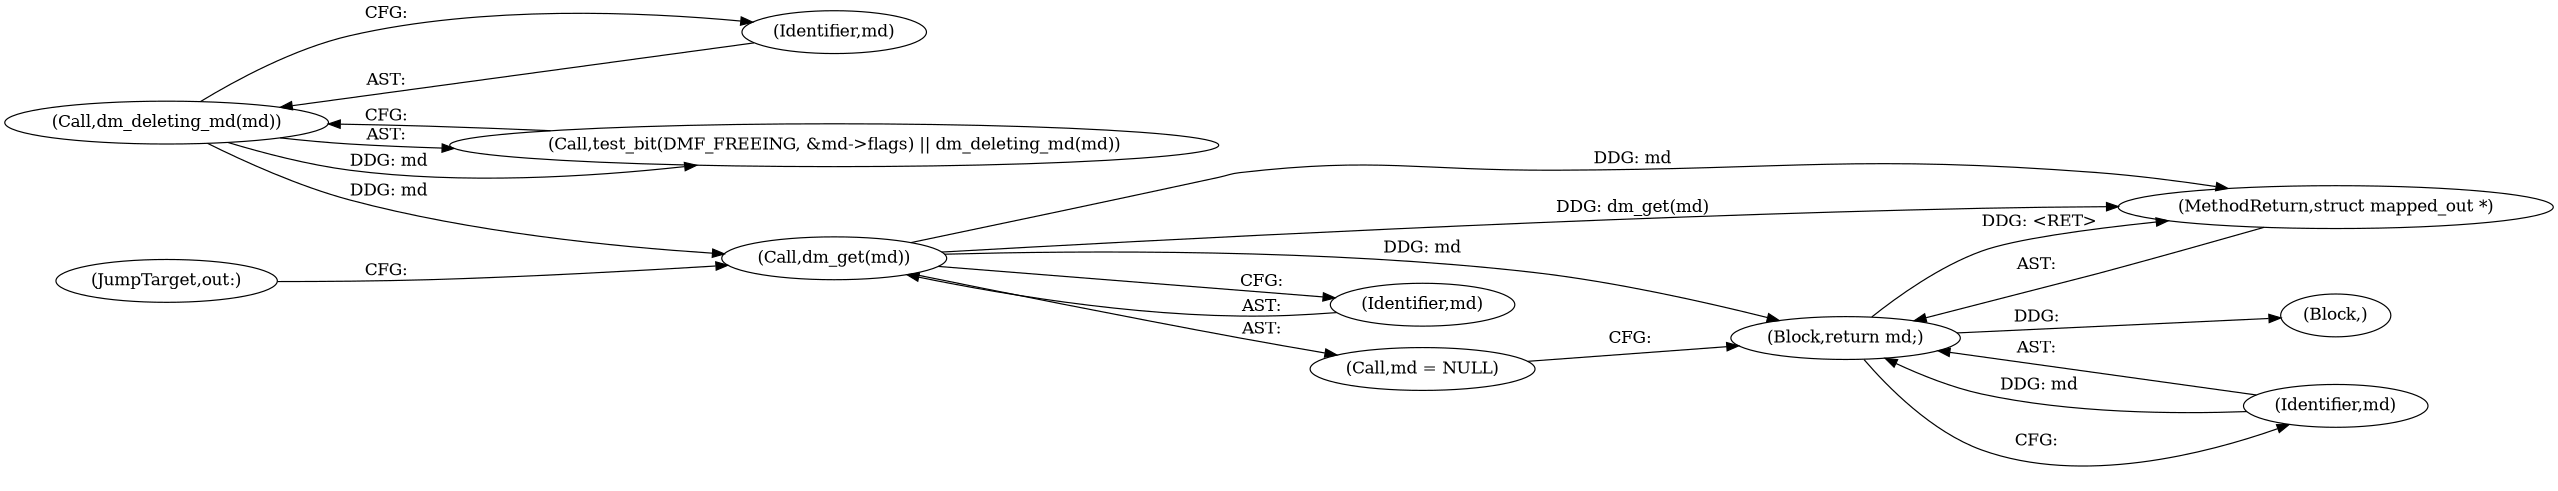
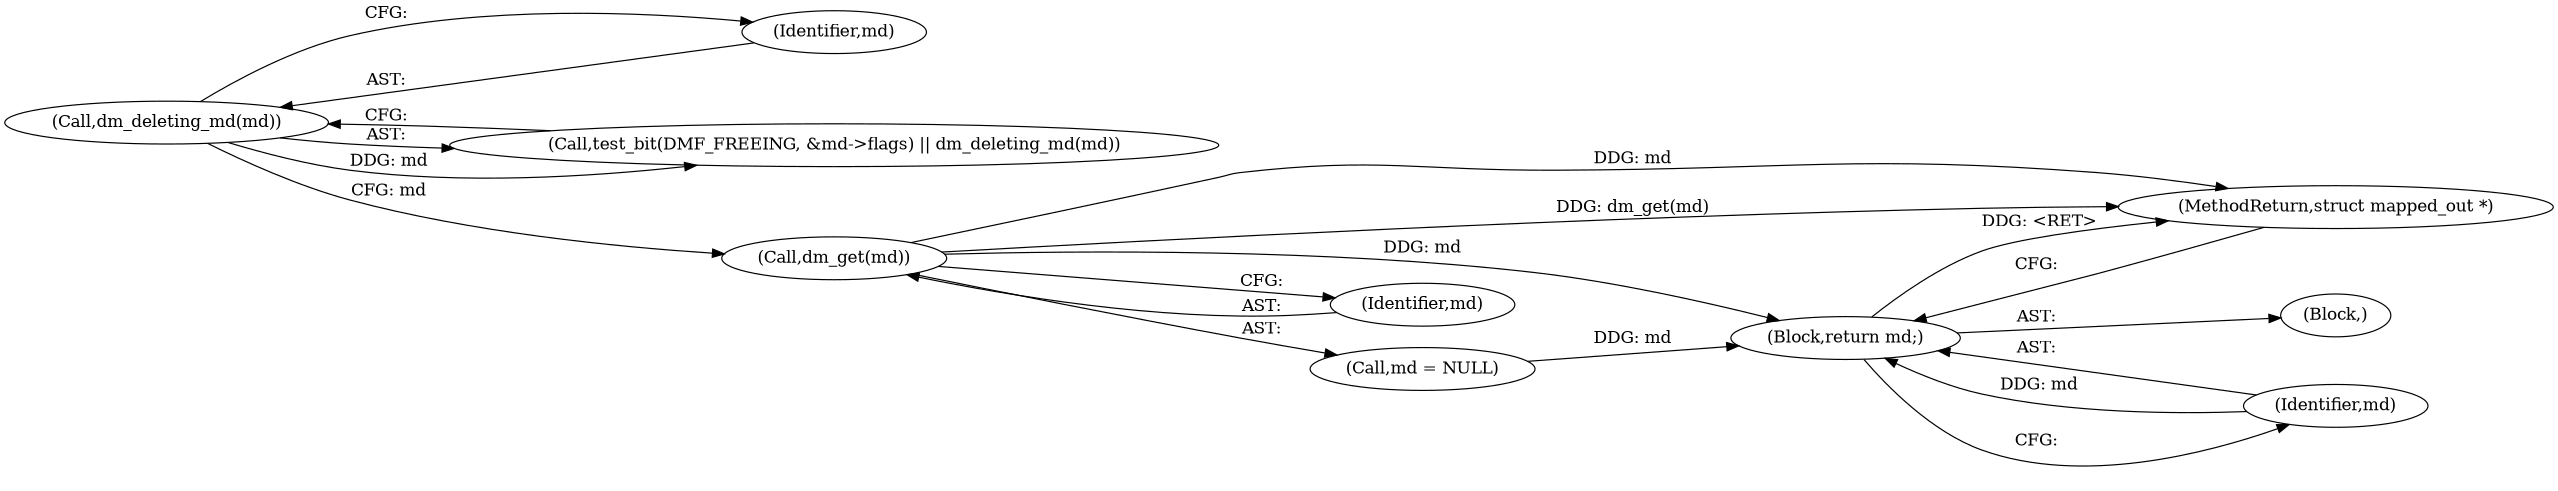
edge "(Call,dm_deleting_md(md))" -> "(Call,dm_get(md))": label "DDG: md" -> "CFG: md"
edge "(MethodReturn,struct mapped_out *)" -> "(Block,return md;)": label "AST: " -> "CFG: "
node "(JumpTarget,out:)": removed
edge "(Block,return md;)" -> "(Block,)": label "DDG: " -> "AST: "
edge "(Call,md = NULL)" -> "(Block,return md;)": label "CFG: " -> "DDG: md"
